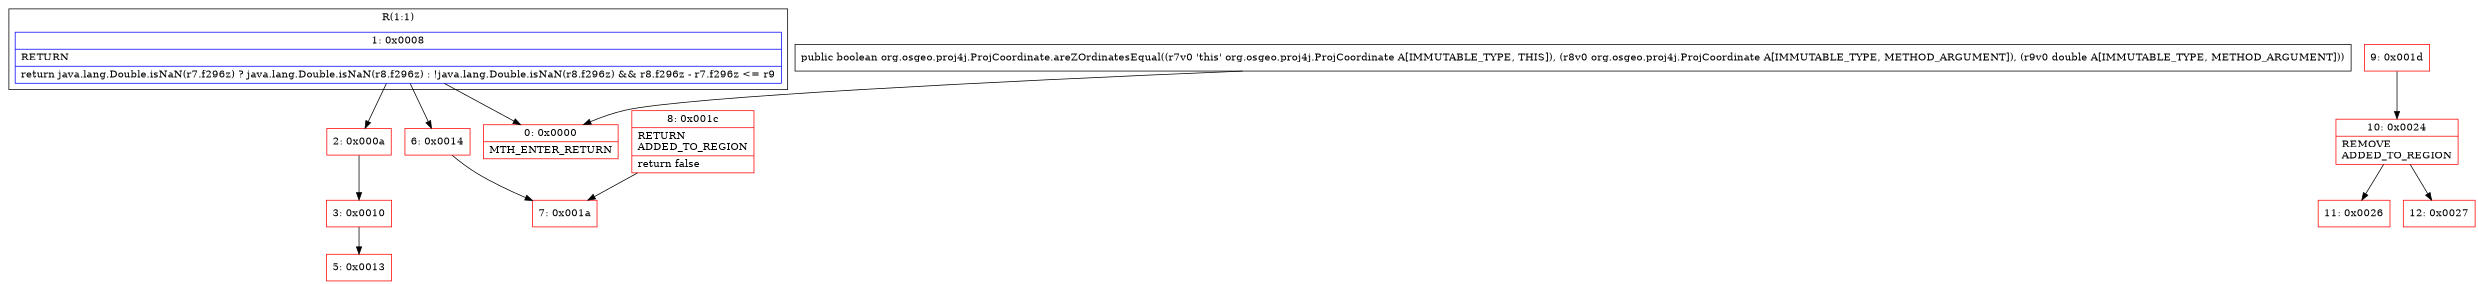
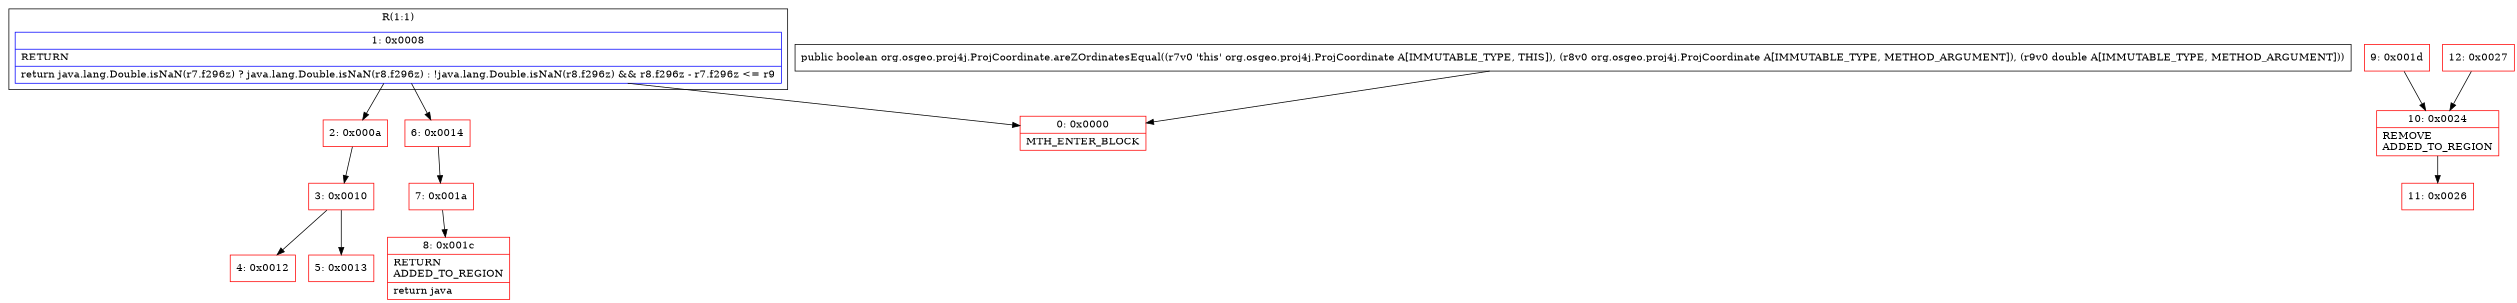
node "0: 0x0000": text "MTH_ENTER_RETURN" -> "MTH_ENTER_BLOCK"
node "8: 0x001c": text "return false" -> "return java"
edge "10: 0x0024" -> "12: 0x0027": reversed
edge "8: 0x001c" -> "7: 0x001a": reversed
node "4: 0x0012": added
